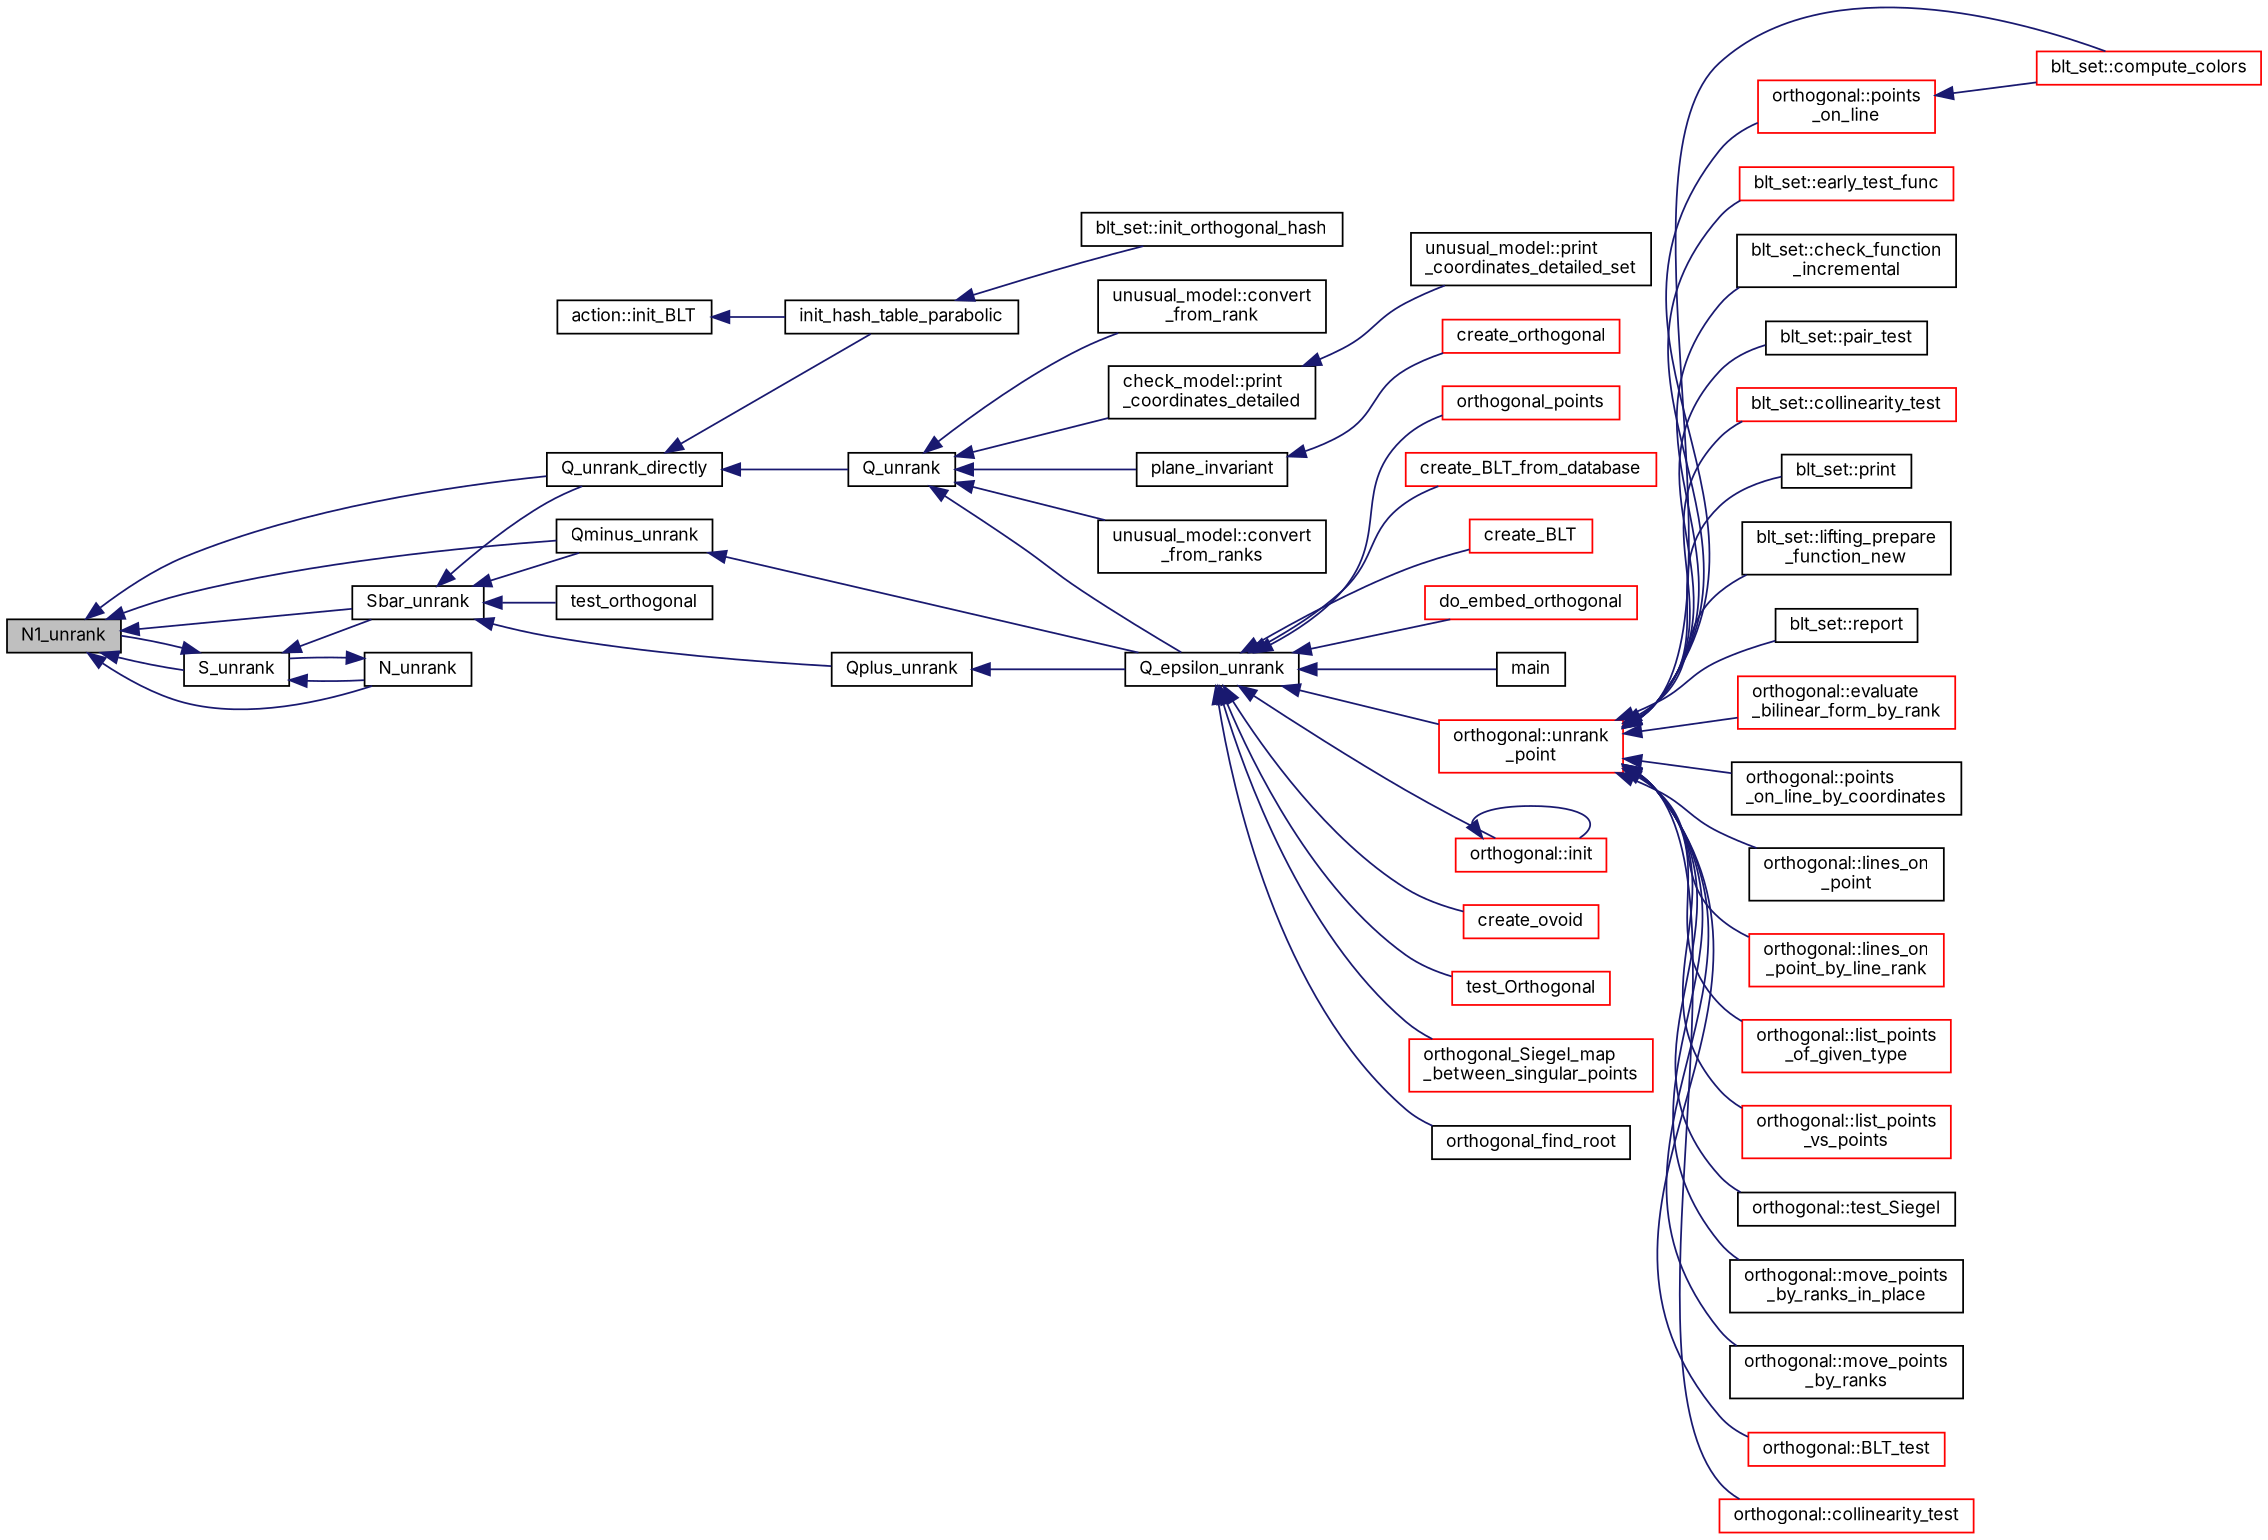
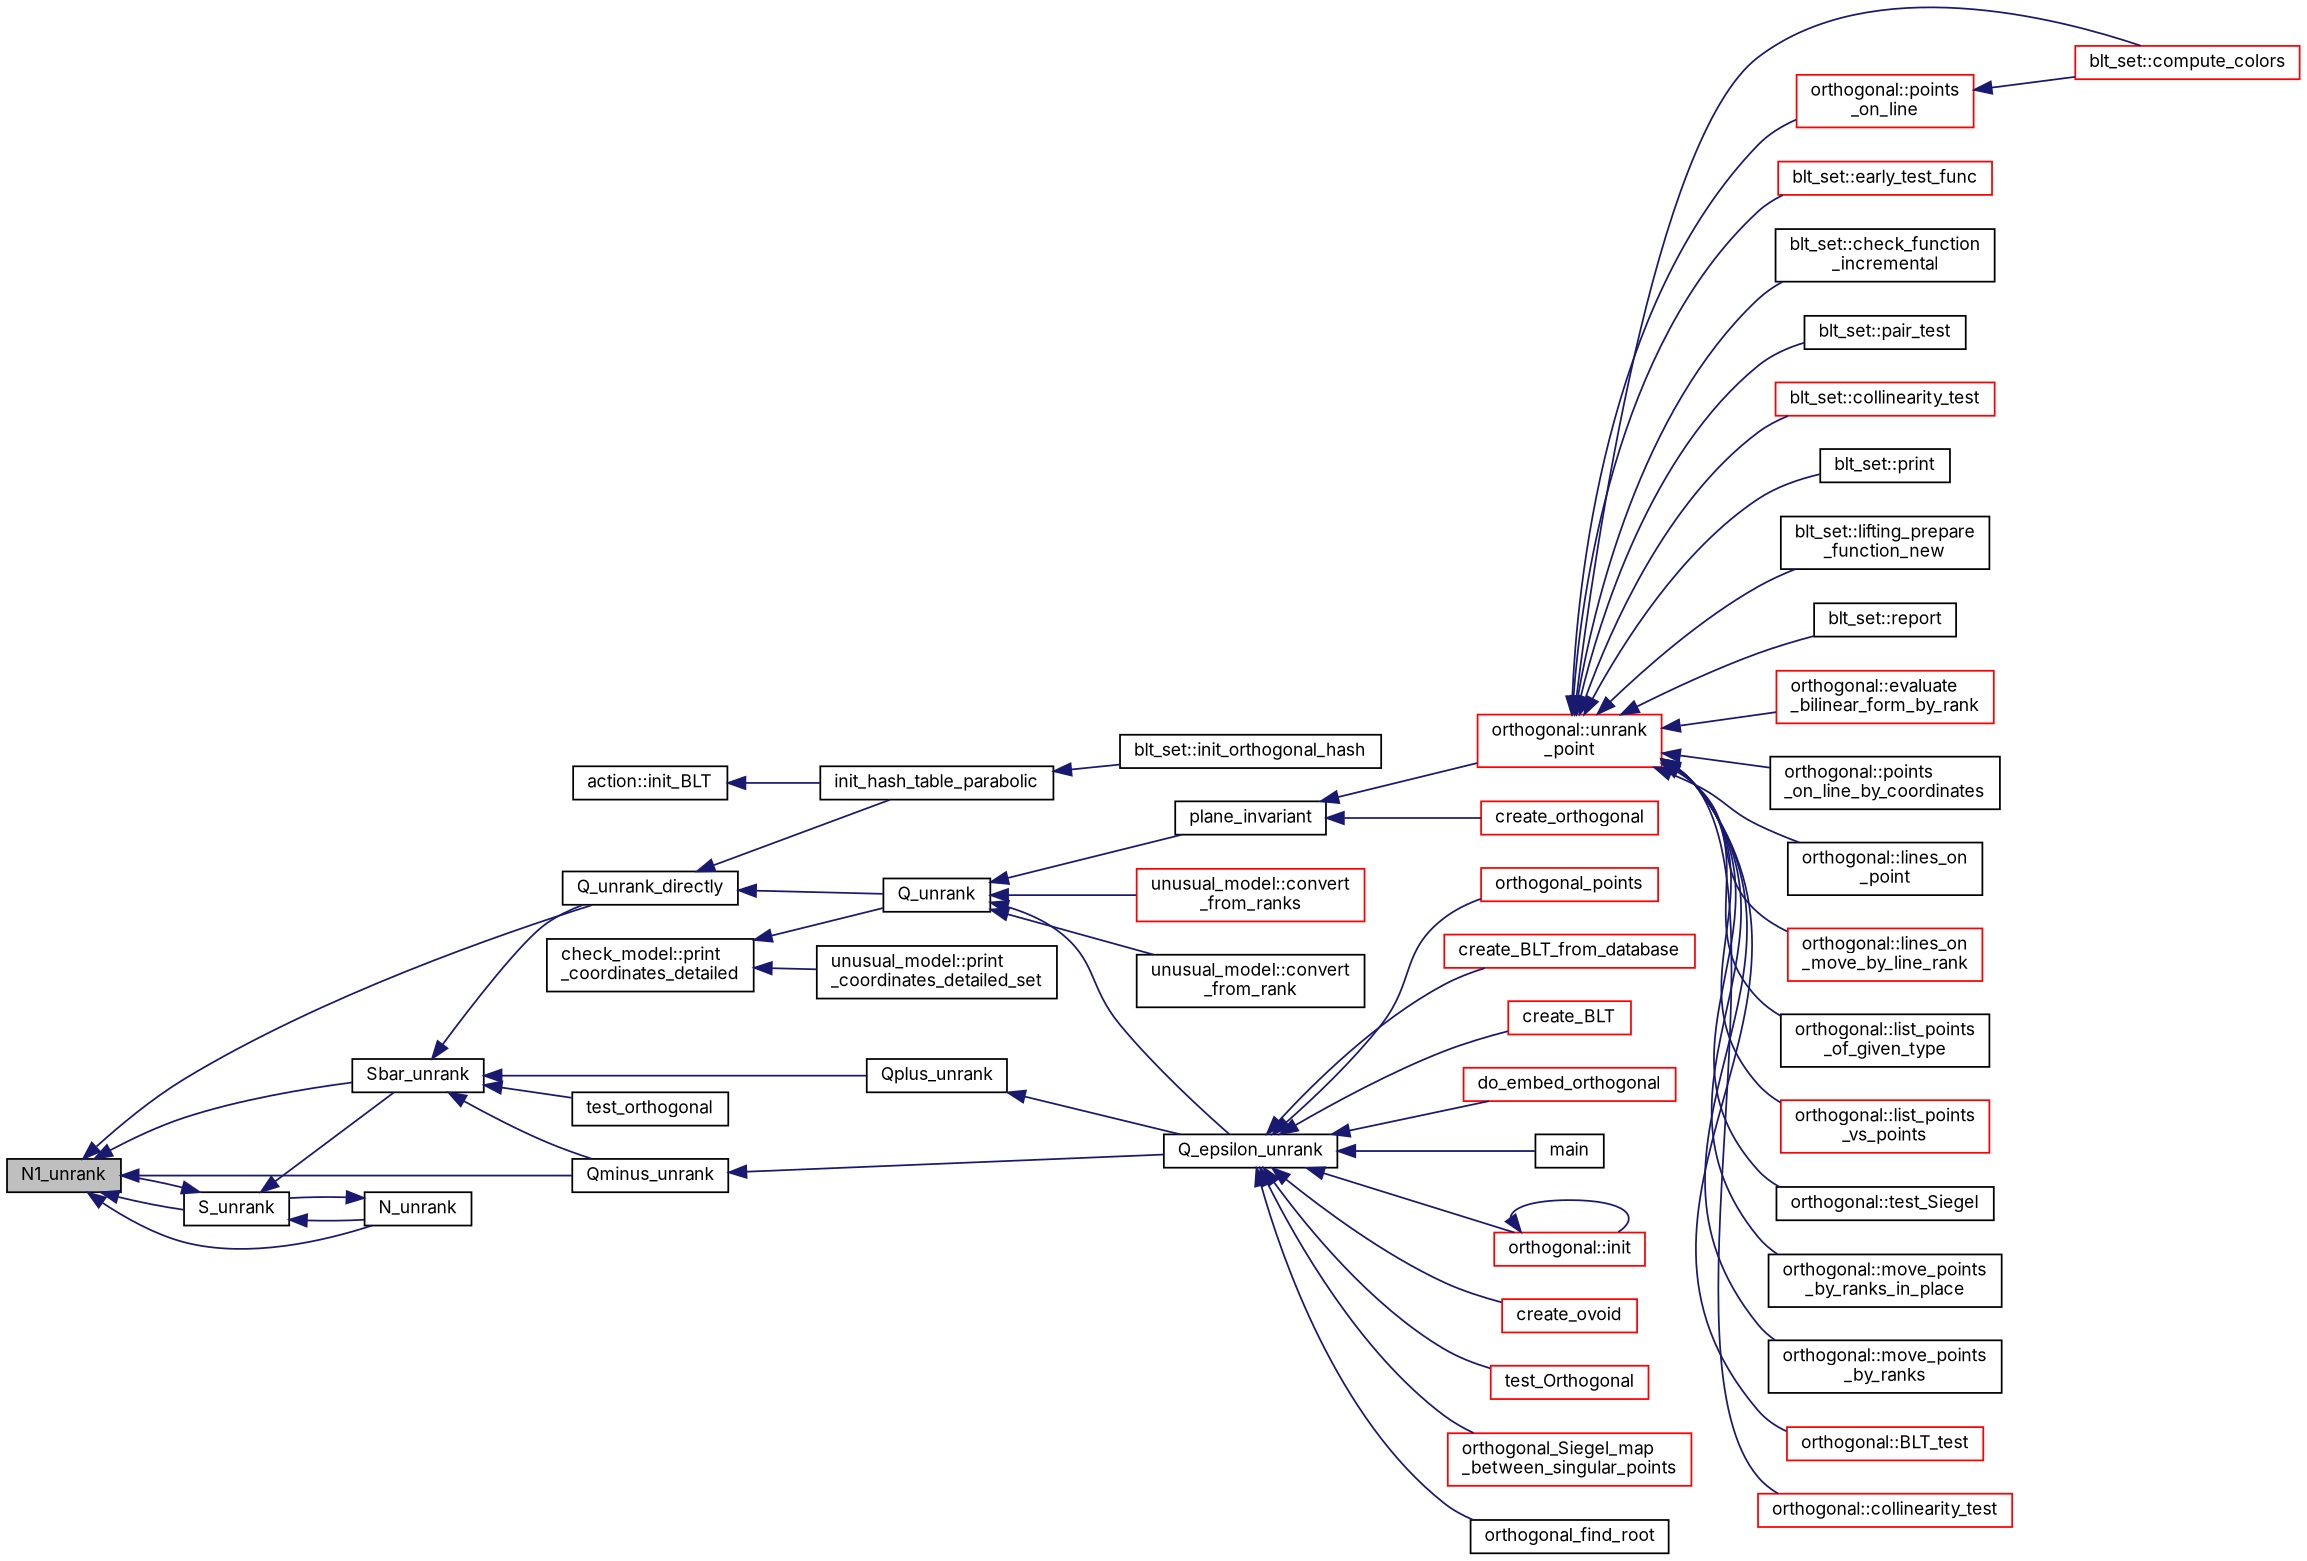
edge "check_model::print _coordinates_detailed" -> "Q_unrank": reversed
node "unusual_model::convert _from_ranks": color black -> red
edge "orthogonal::unrank _point" -> "Q_epsilon_unrank": now "orthogonal::unrank _point" -> "plane_invariant"
node "orthogonal::lines_on _point_by_line_rank": label "orthogonal::lines_on _point_by_line_rank" -> "orthogonal::lines_on _move_by_line_rank"
node "orthogonal::list_points _of_given_type": color red -> black
